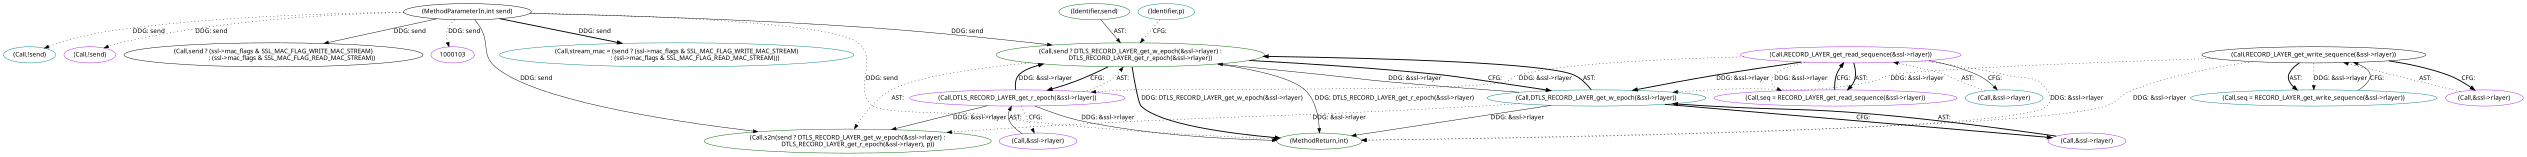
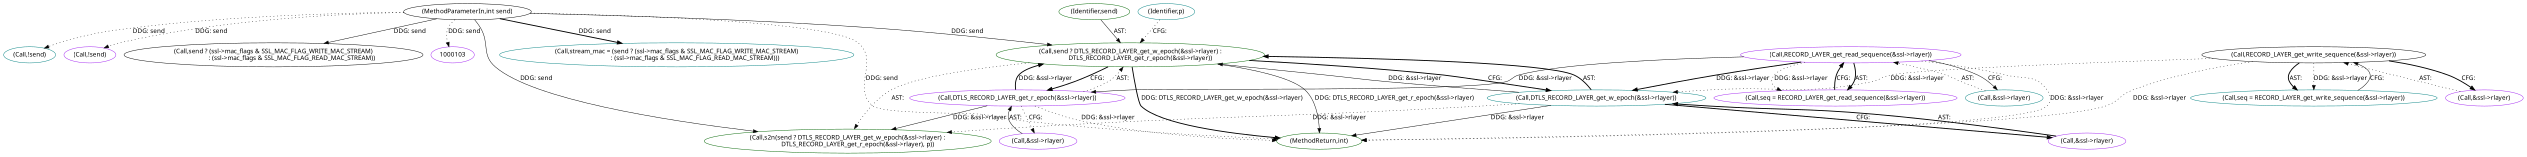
edge "(Call,RECORD_LAYER_get_read_sequence(&ssl->rlayer))" -> "(Call,DTLS_RECORD_LAYER_get_r_epoch(&ssl->rlayer))": style dotted -> solid
edge "(Call,DTLS_RECORD_LAYER_get_r_epoch(&ssl->rlayer))" -> "(MethodReturn,int)": style solid -> dotted
